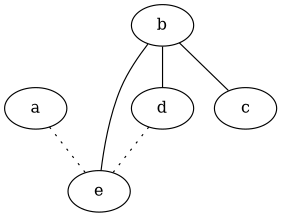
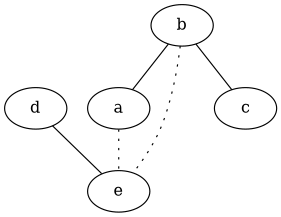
edge "b" -- "d": now "b" -- "a"
edge "b" -- "e": style solid -> dotted
edge "d" -- "e": style dotted -> solid
